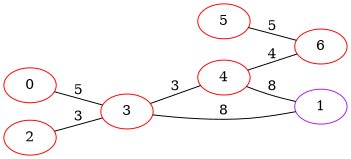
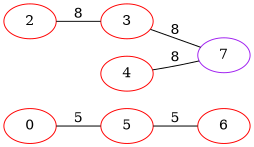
edge "6" -- "4": removed, label "4"
edge "4" -- "3": removed, label "3"
edge "0" -- "3": now "0" -- "5"
node "1": label "1" -> "7"
edge "3" -- "2": label "3" -> "8"
